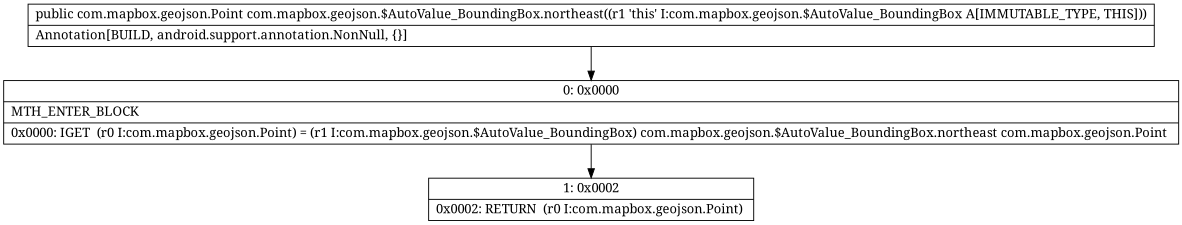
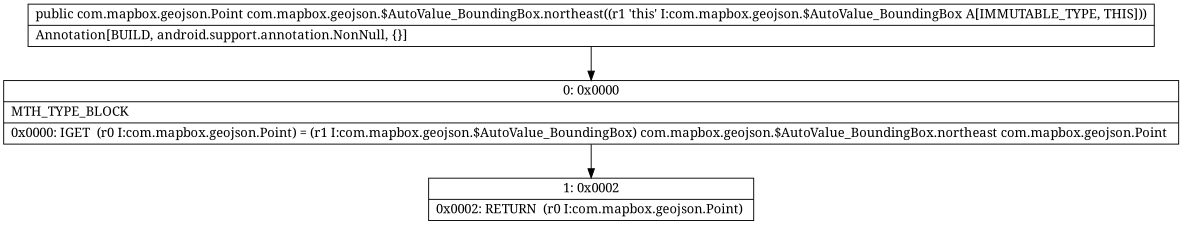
node "0: 0x0000": text "MTH_ENTER_BLOCK" -> "MTH_TYPE_BLOCK"
